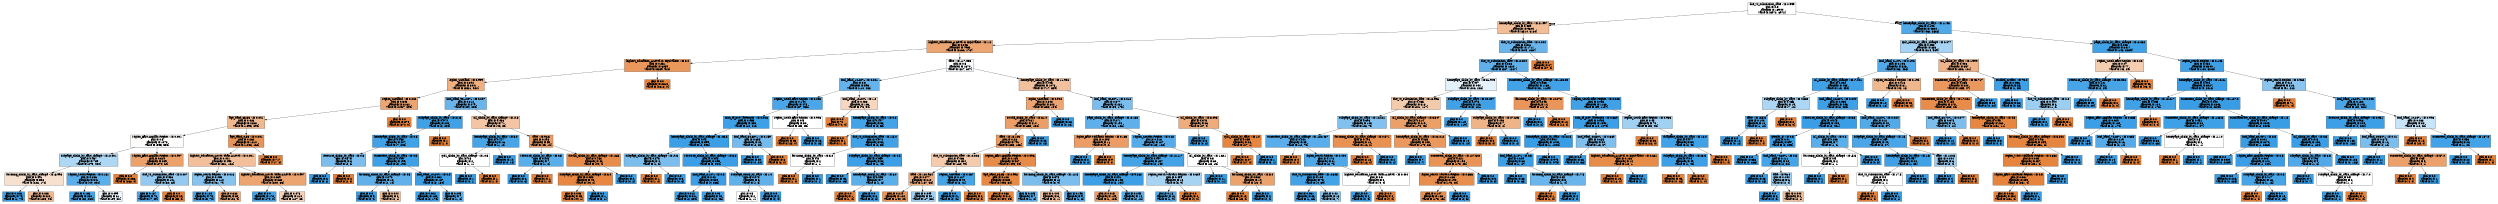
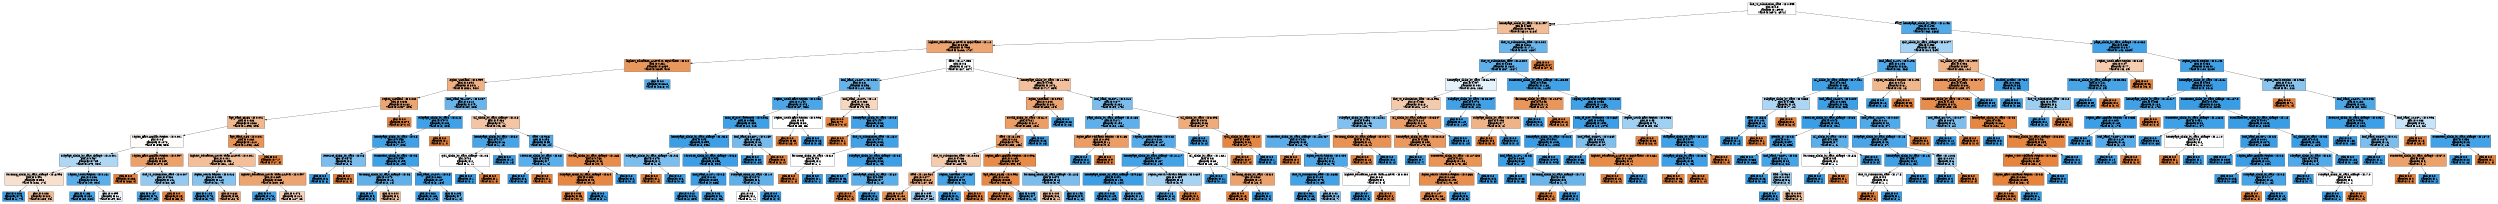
node "gini = 0.0 samples = 2818 value = [2818, 0]": fillcolor #e58139ff -> #399de5e3
node "date <= 92.5 gini = 0.298 samples = 55 value = [45, 10]": fillcolor #e58139c6 -> #399de5df
node "gini = 0.015 samples = 129 value = [1, 128]": fillcolor #e58139c6 -> #399de5fd
